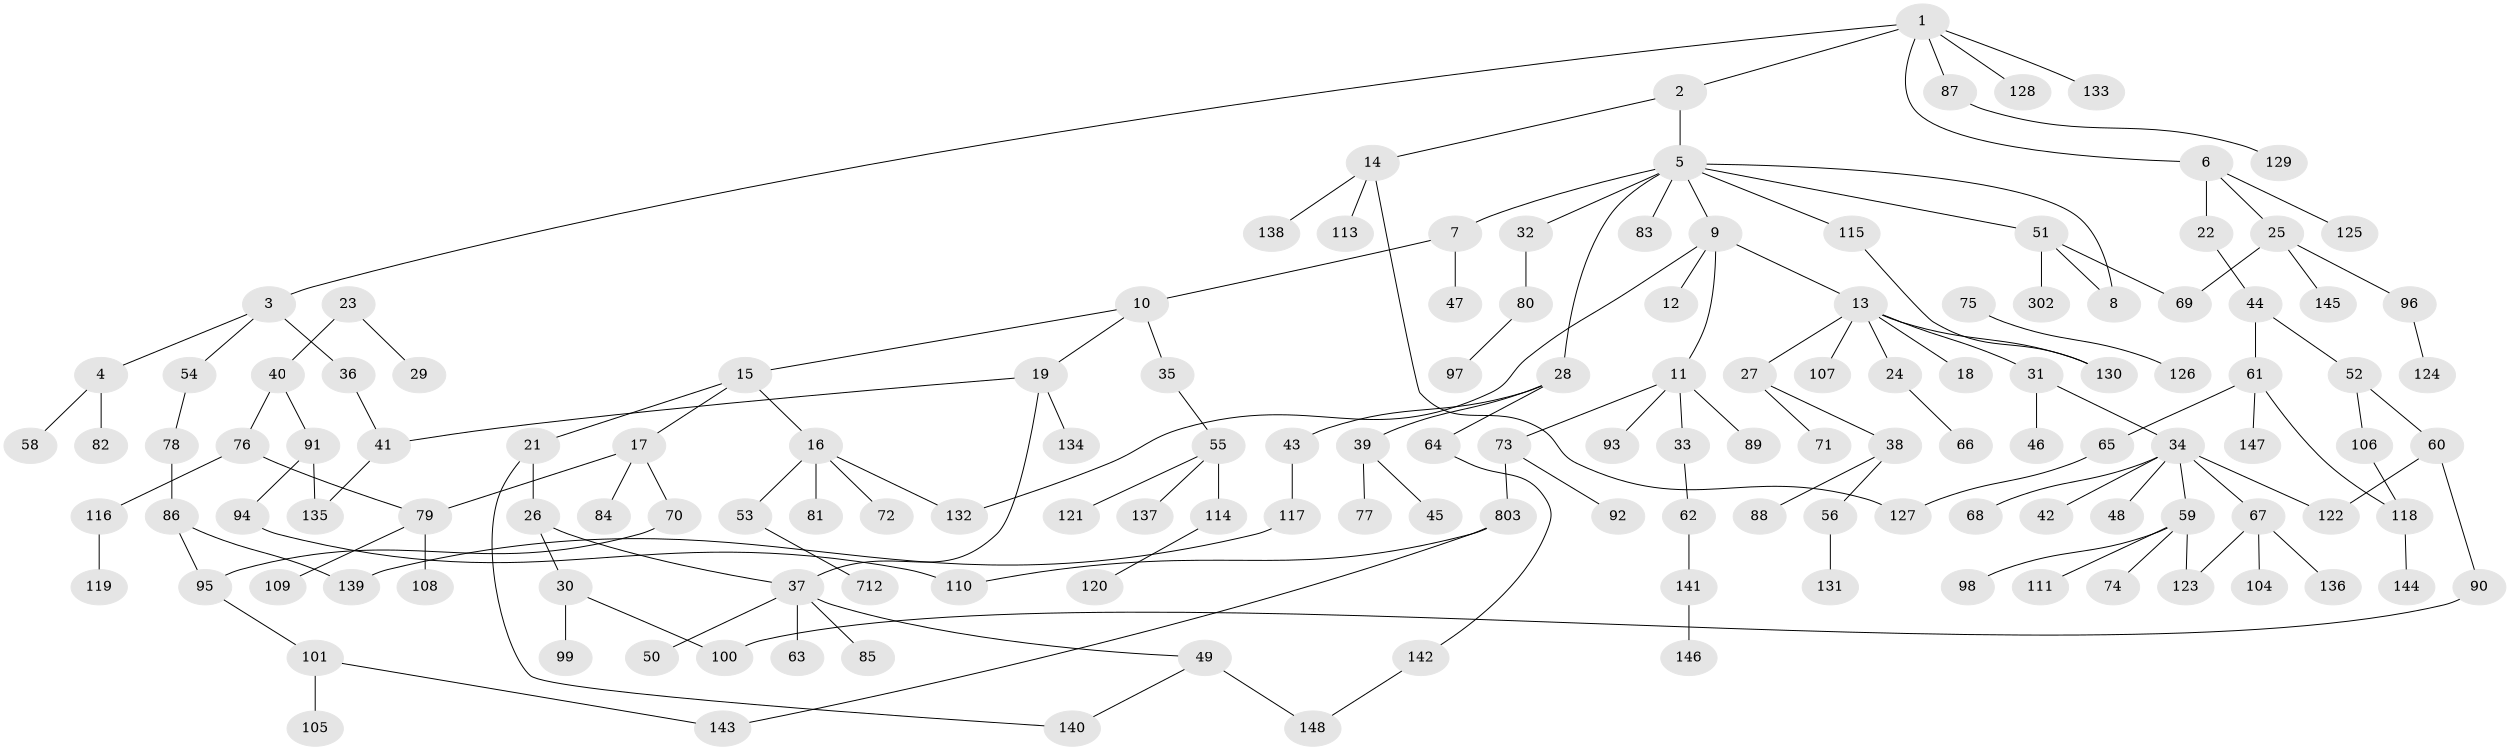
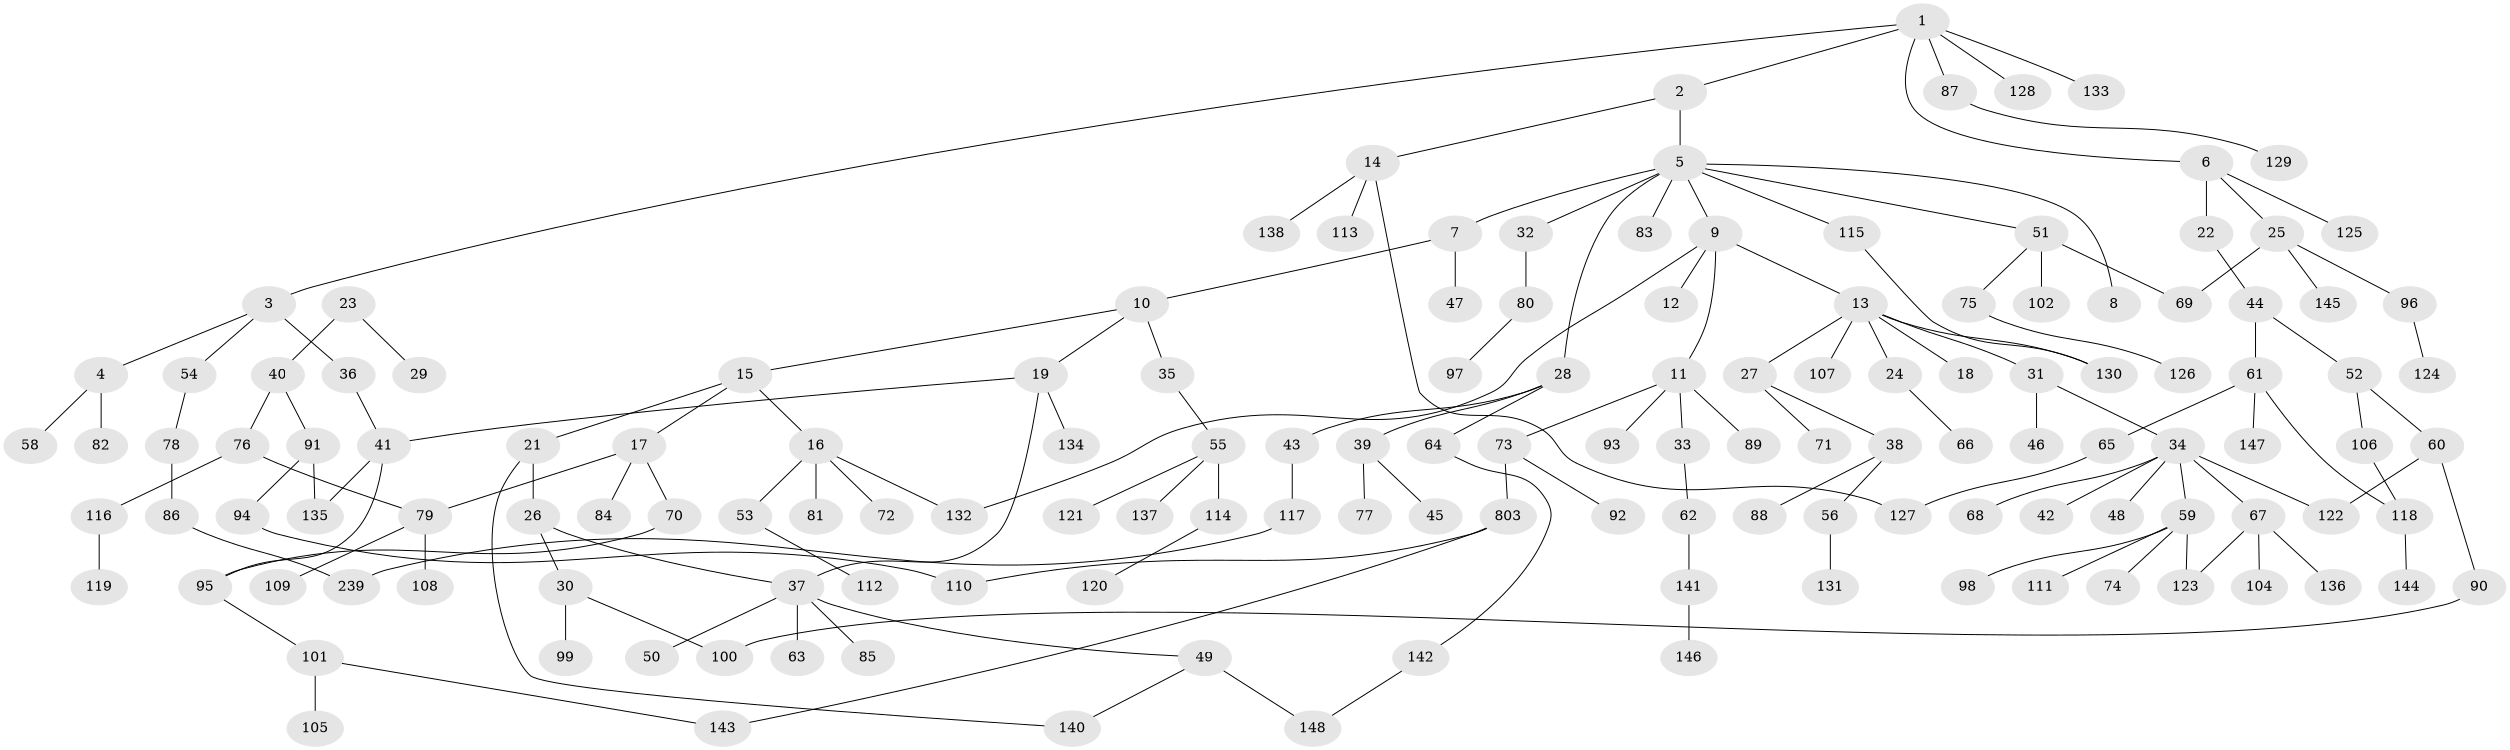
edge "51" -- "8": now "51" -- "75"
node "302": label "302" -> "102"
edge "86" -- "95": now "41" -- "95"
node "139": label "139" -> "239"
node "712": label "712" -> "112"
